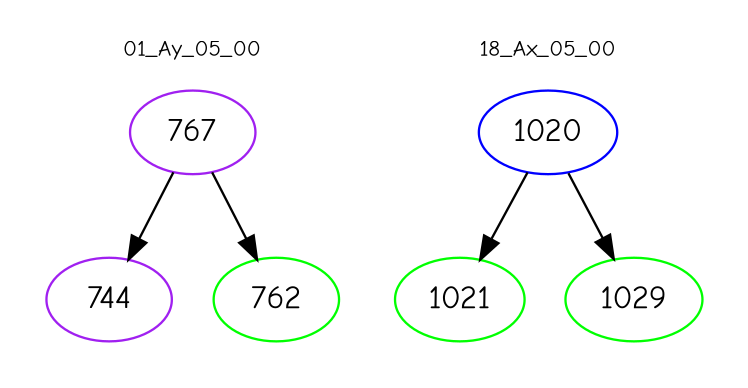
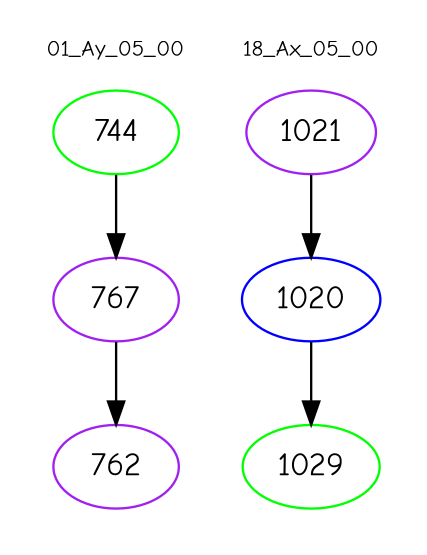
edge "767" -> "744": reversed
edge "1020" -> "1021": reversed
node "744": color purple -> green
node "762": color green -> purple
node "1021": color green -> purple
